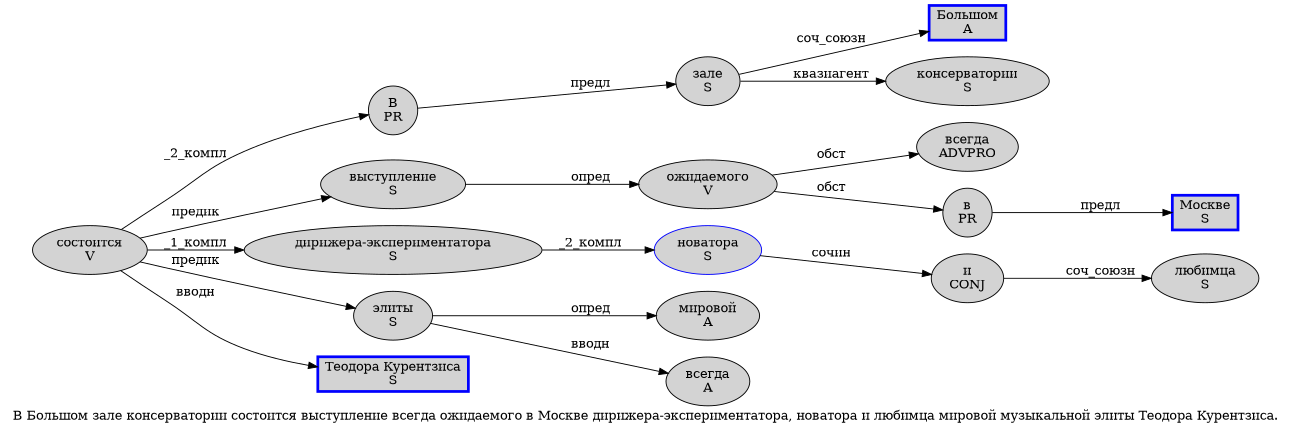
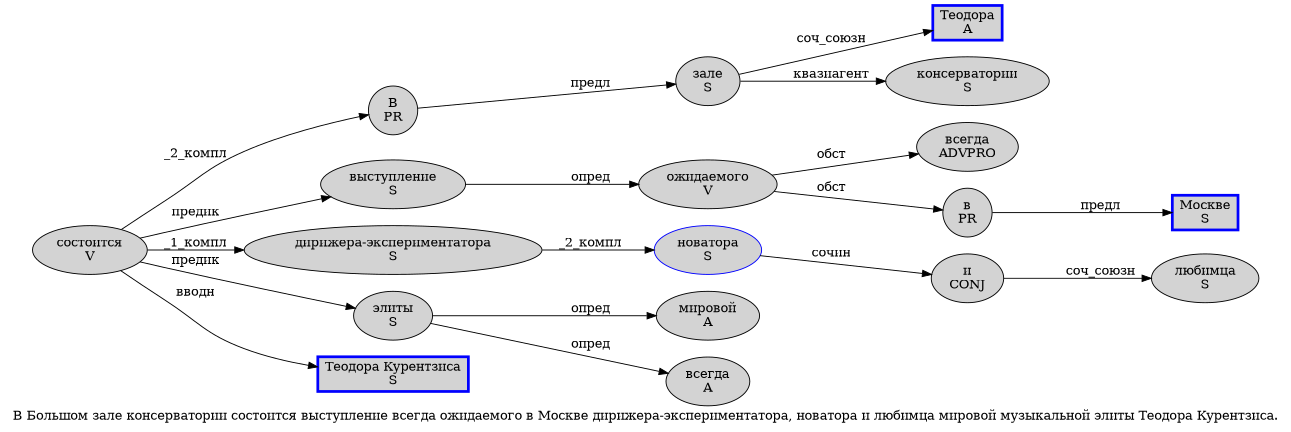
node "Большом A": label "Большом A" -> "Теодора A"
edge "элиты S" -> "всегда A": label "вводн" -> "опред"
